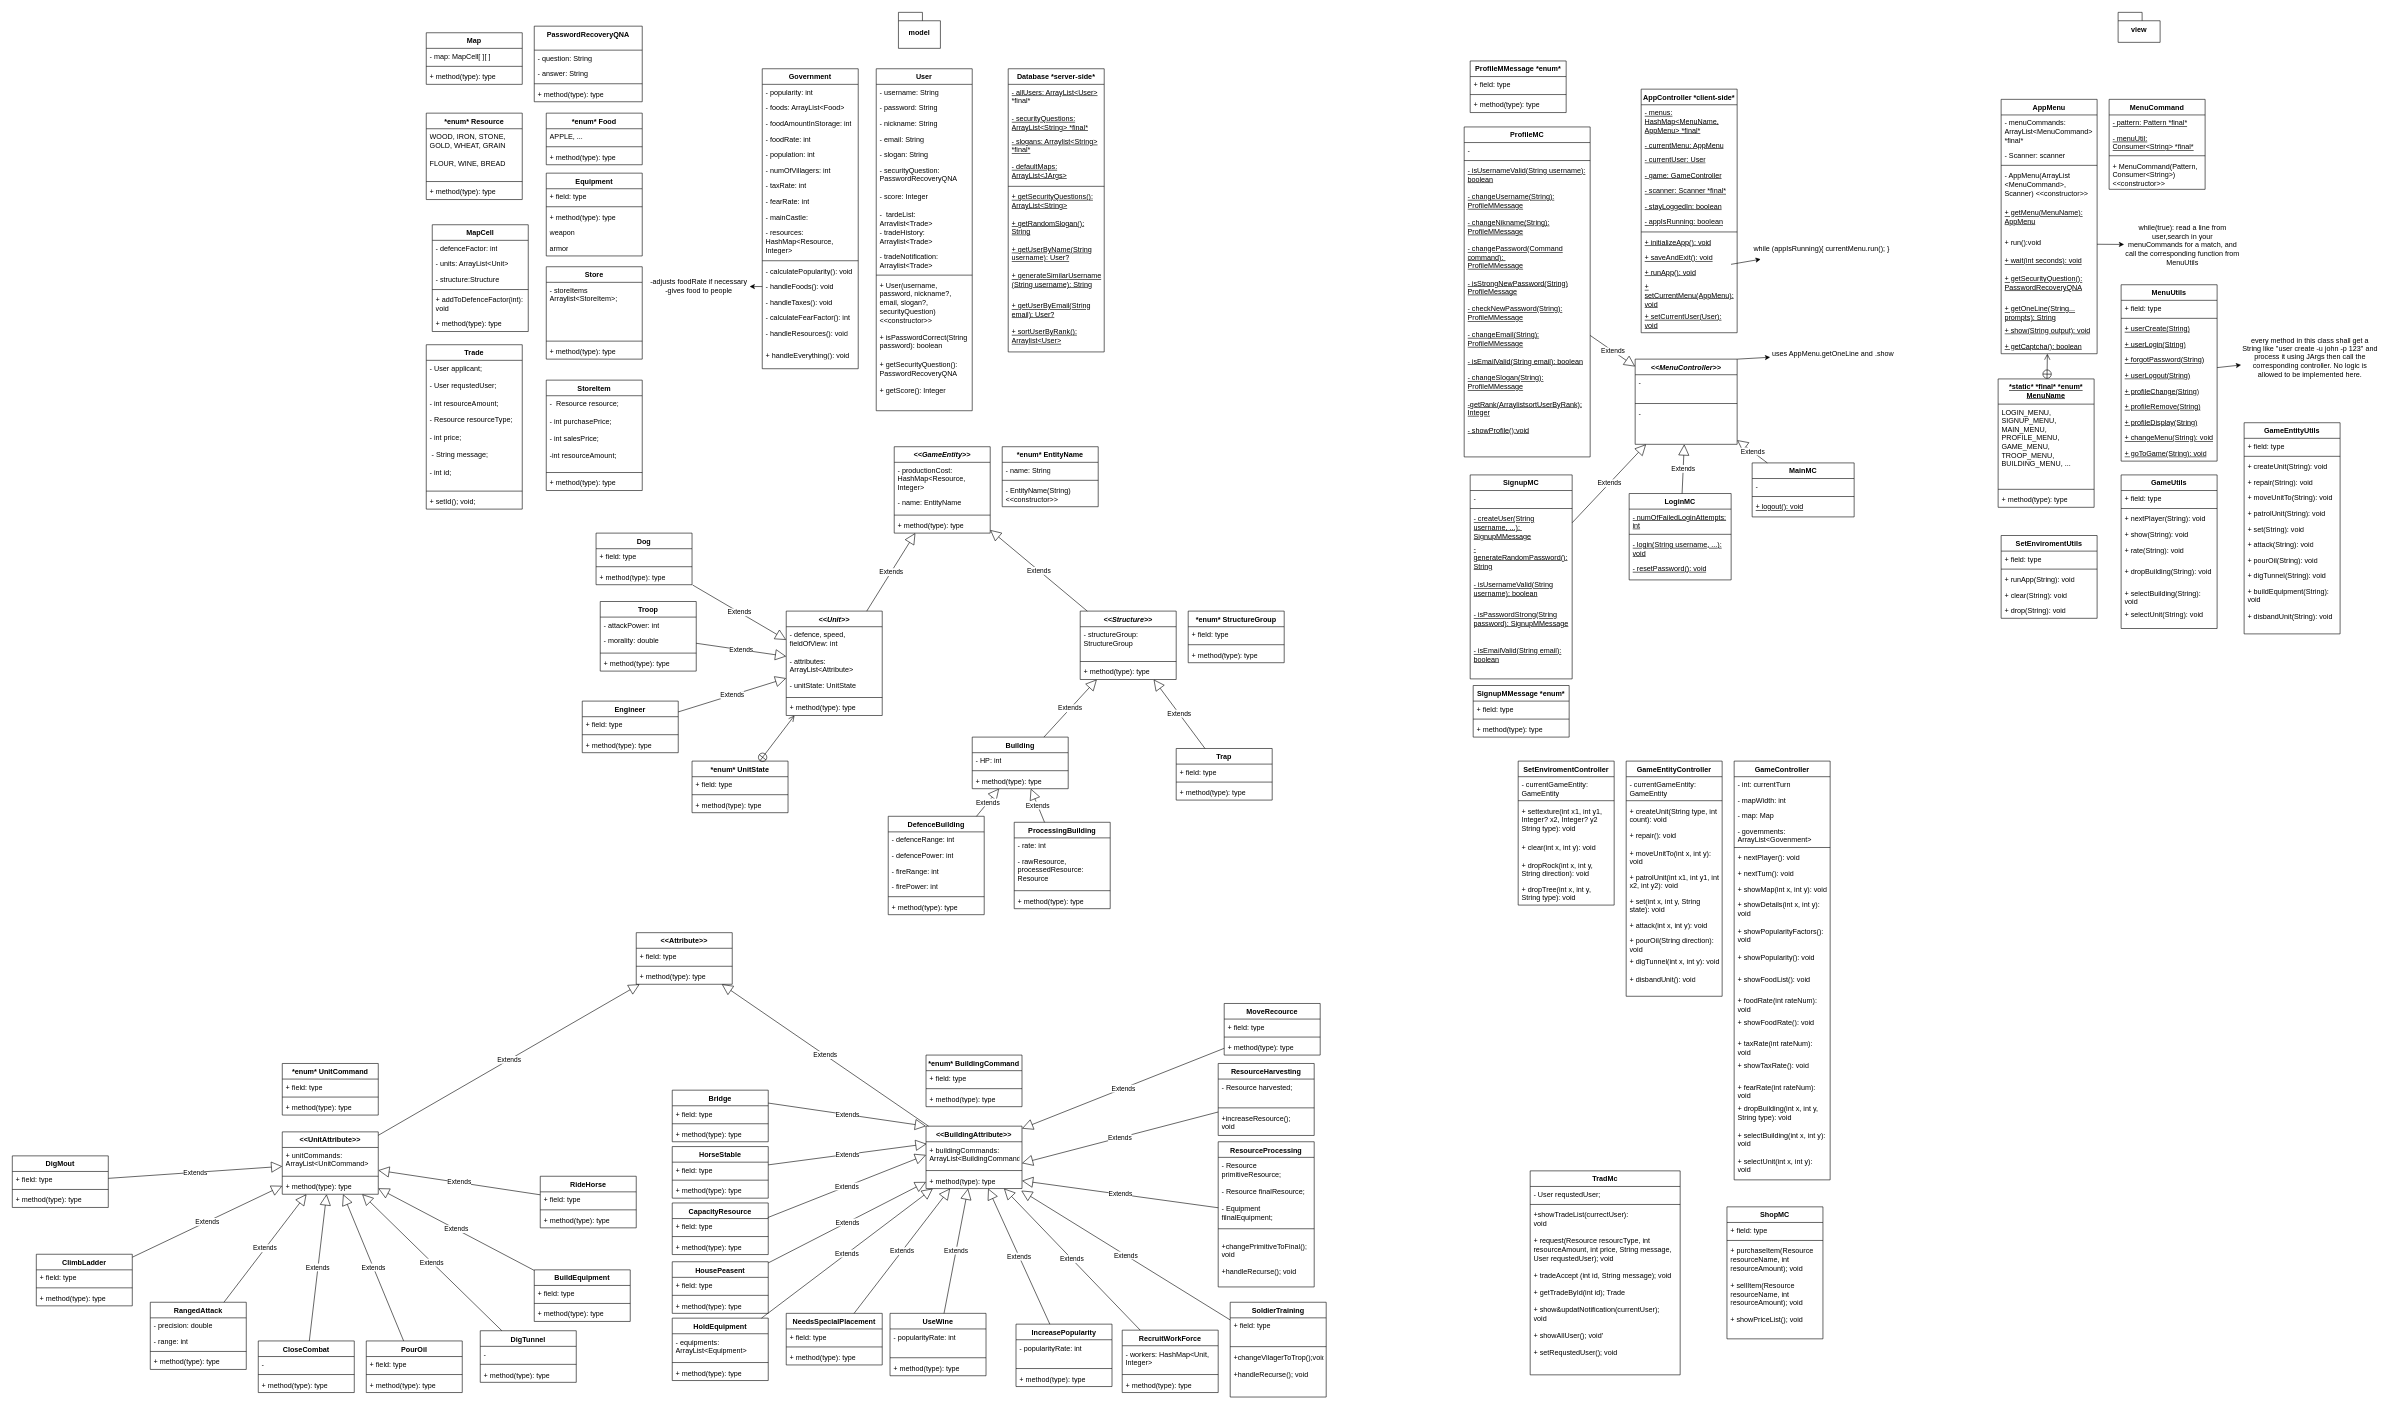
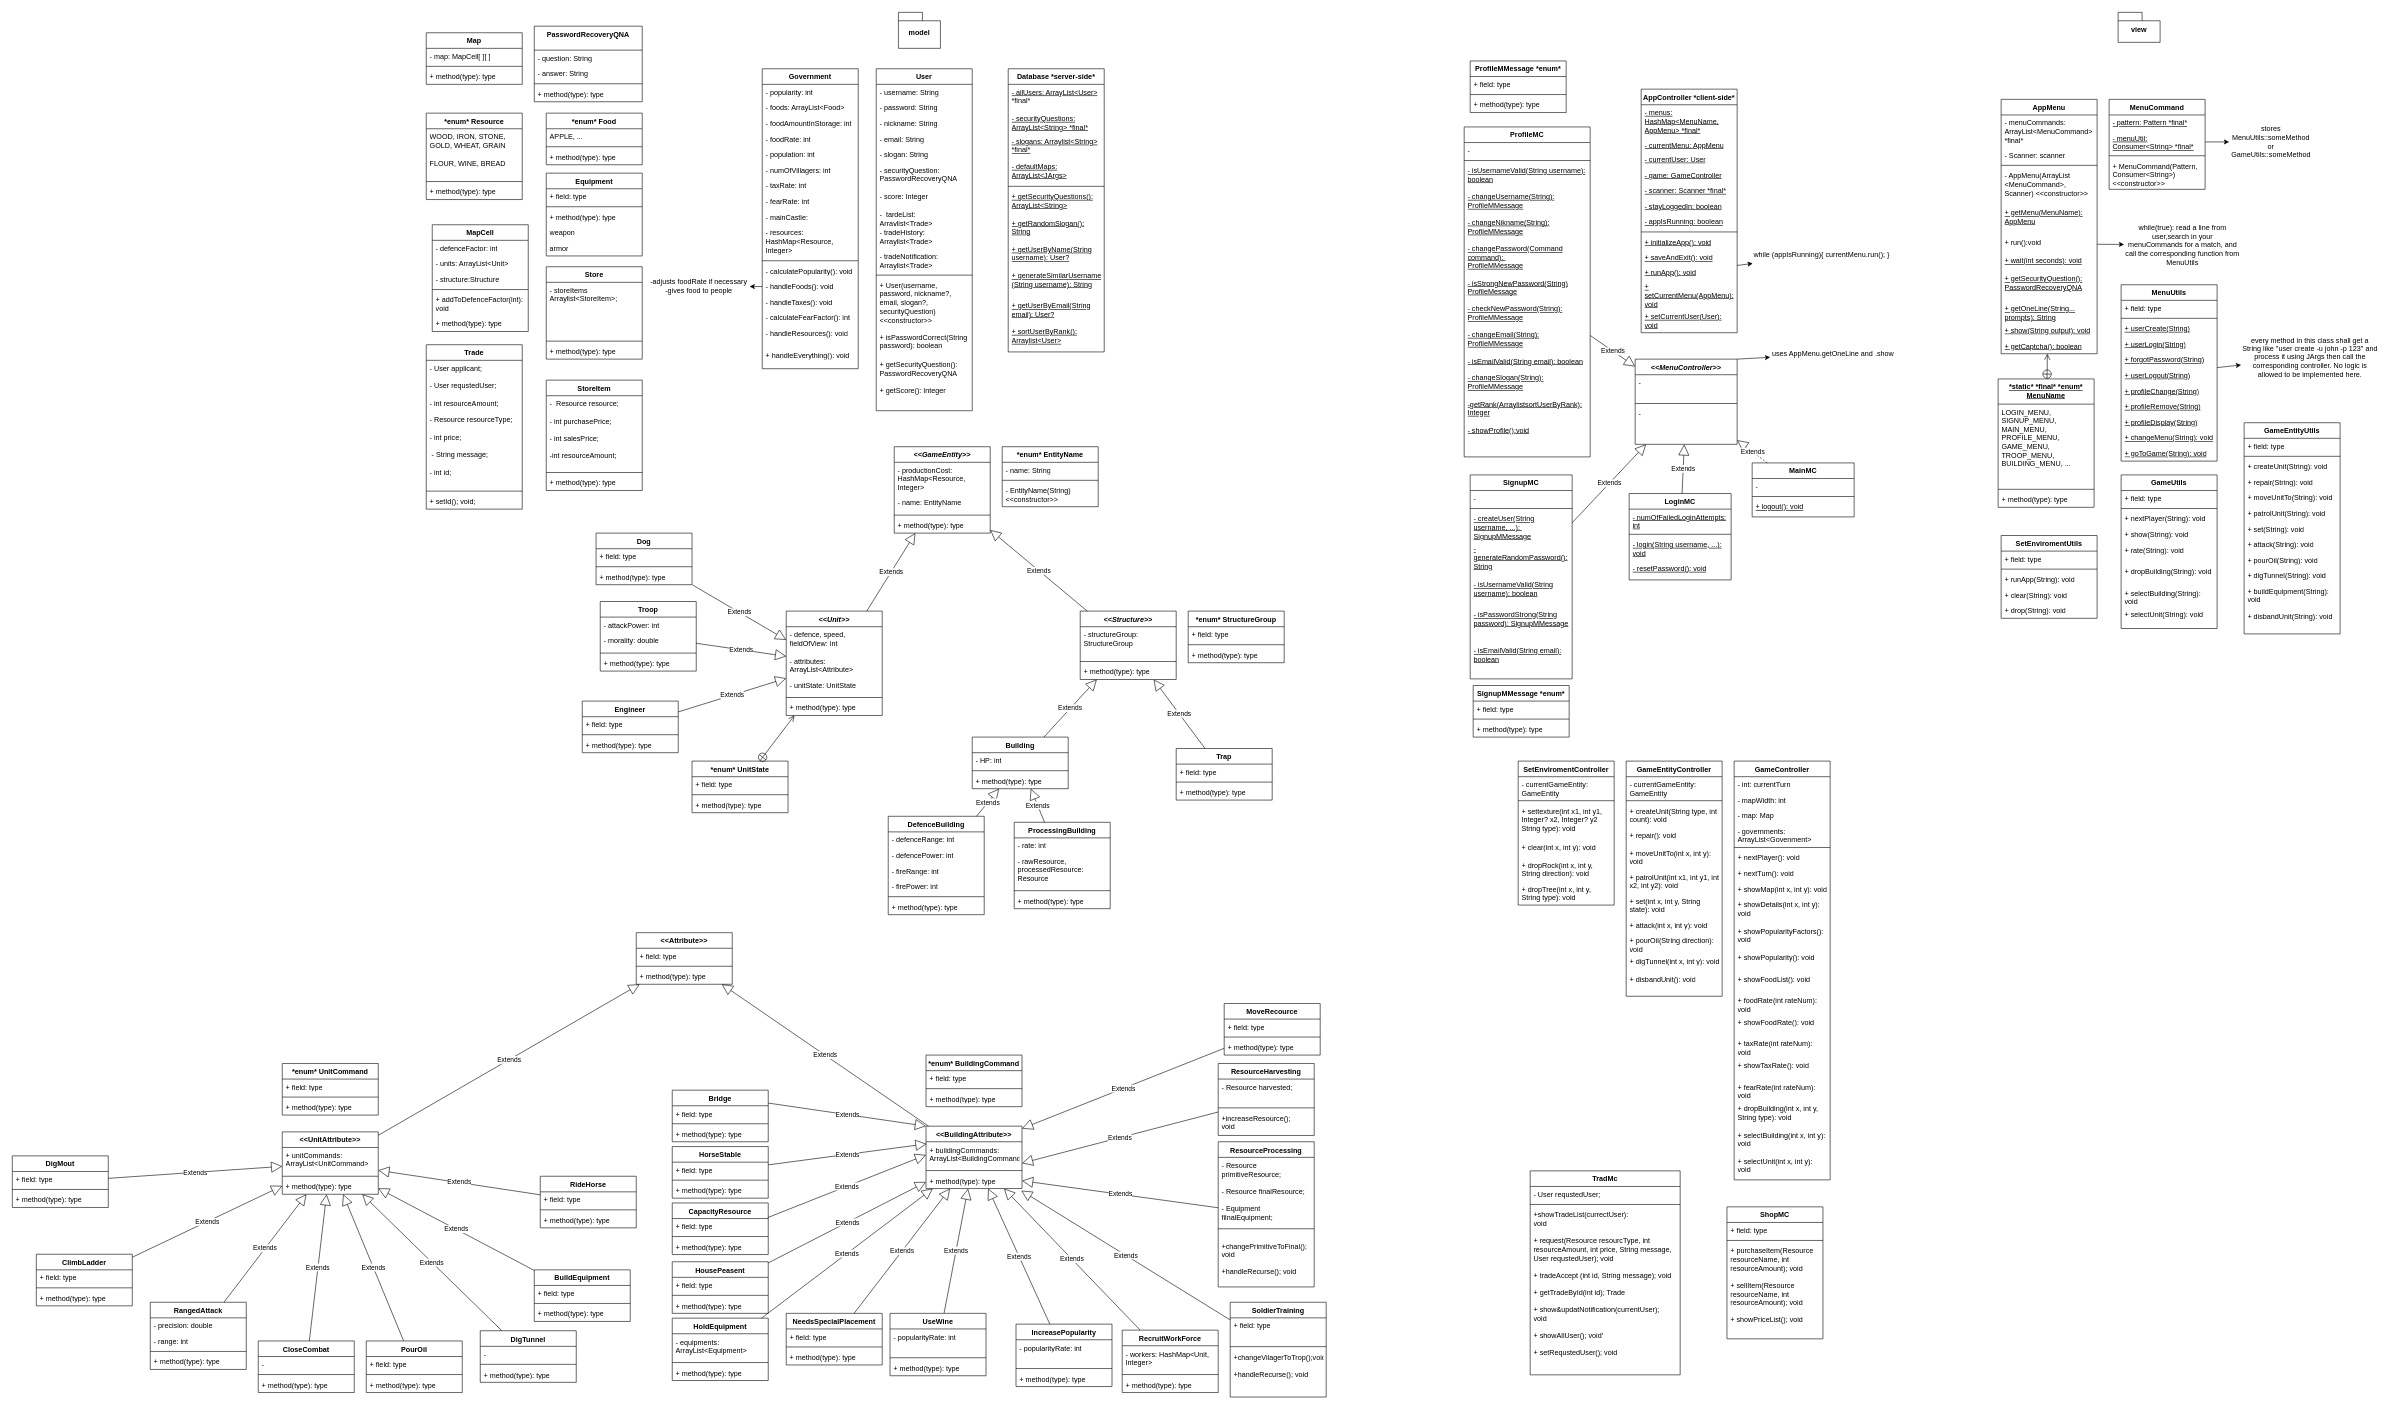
edge "- menuUtil: Consumer<String> *final*" -> "stores MenuUtils::someMethod or GameUtils::someMethod": added
node "stores MenuUtils::someMethod or GameUtils::someMethod": added
node "while (appIsRunning){ currentMenu.run(); }": moved (1822, 249) -> (1822, 255)
edge "MainMC" -> "<<MenuController>>": style solid -> dashed
